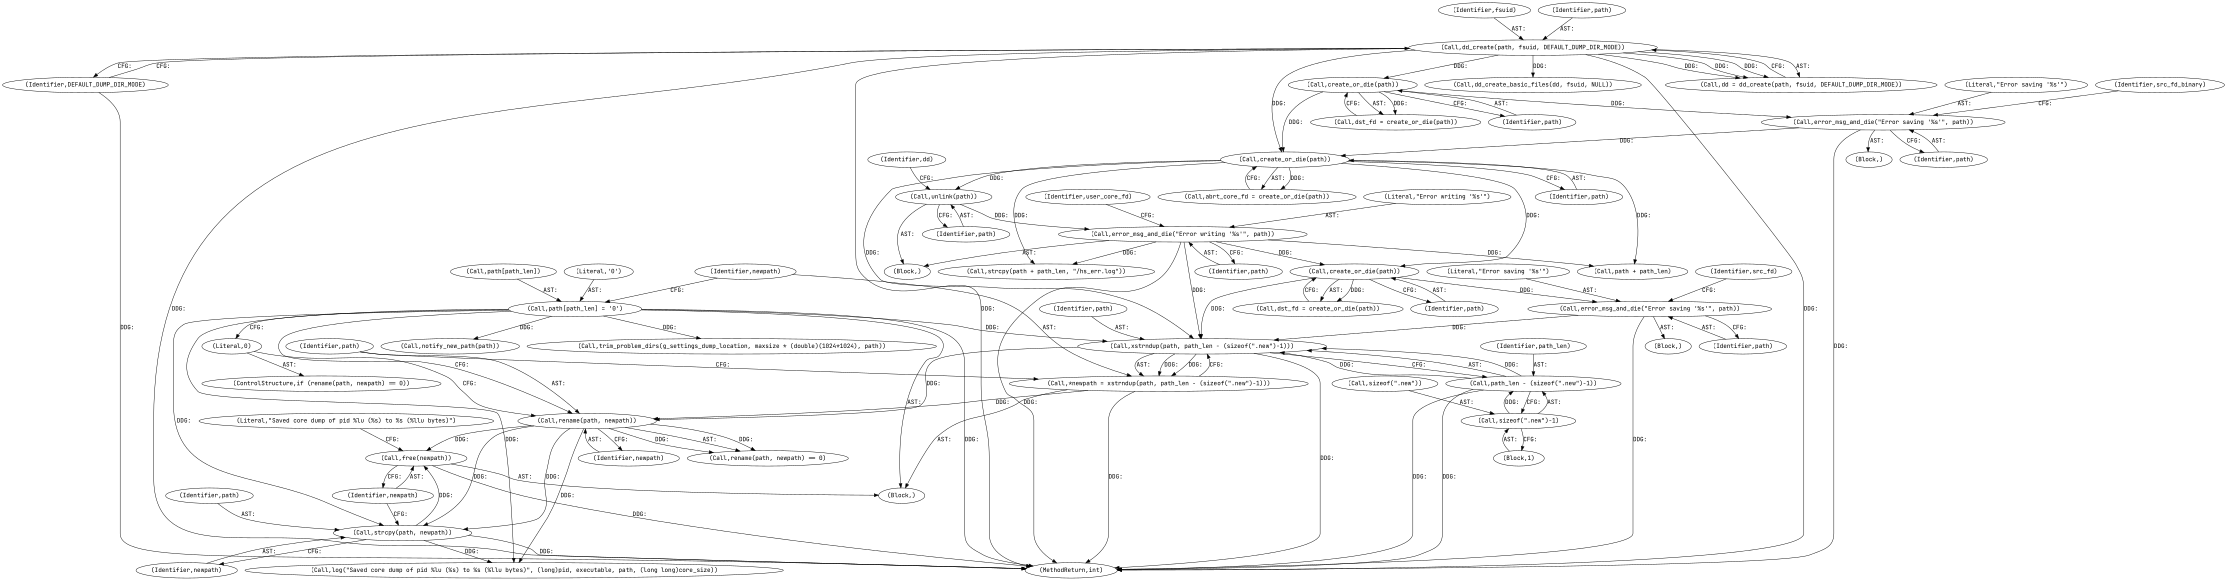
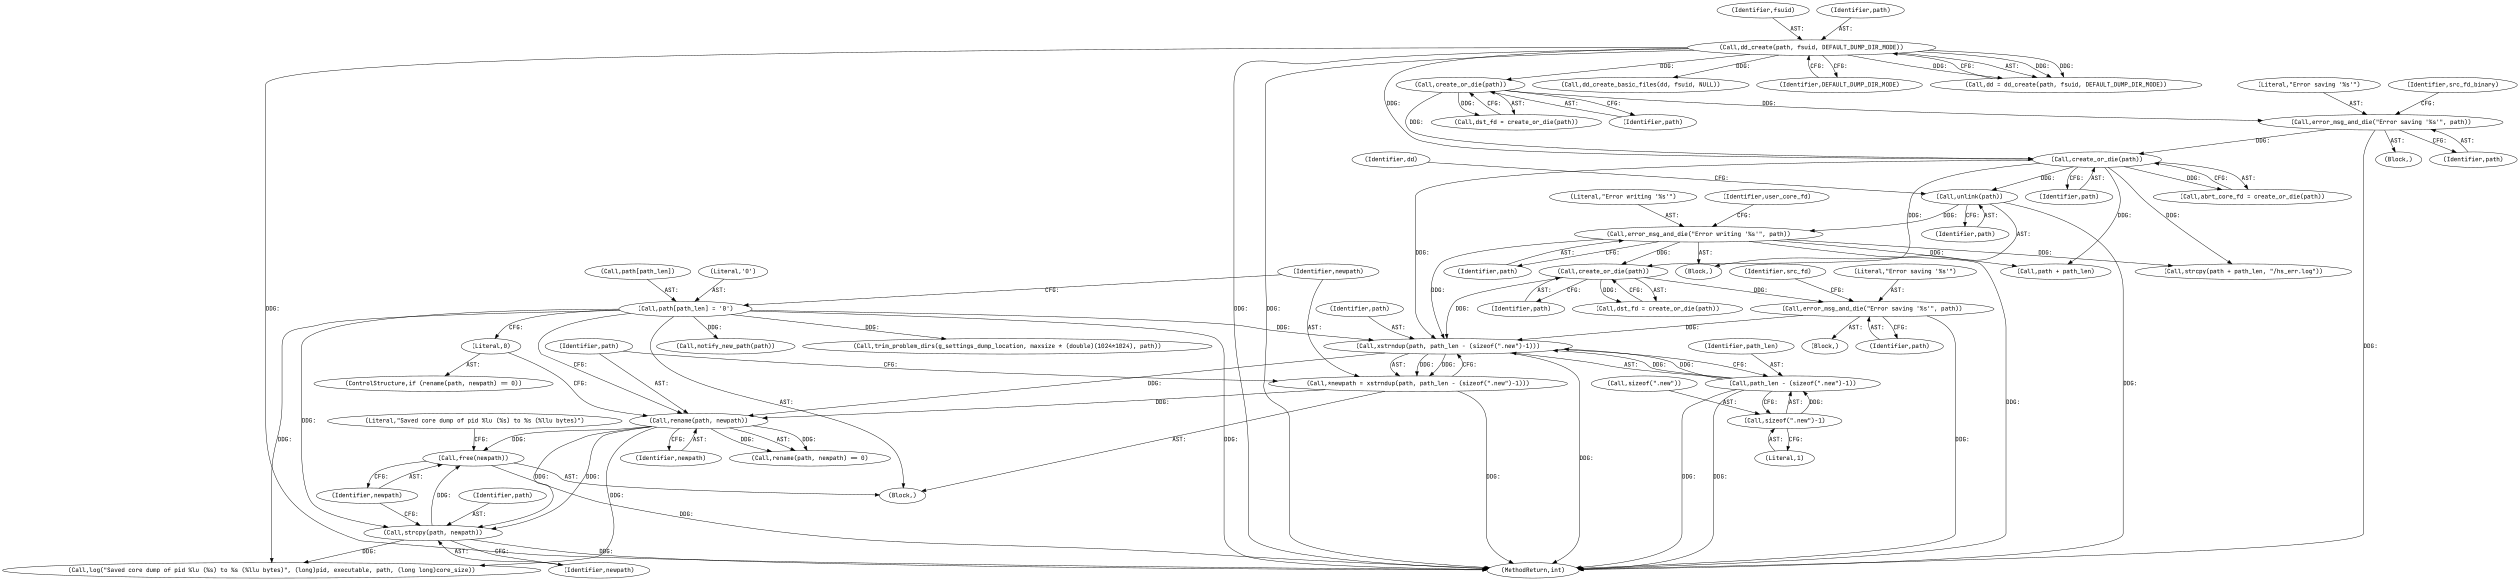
node "(Block,1)": label "(Block,1)" -> "(Literal,1)"
edge "(Identifier,DEFAULT_DUMP_DIR_MODE)" -> "(MethodReturn,int)": now "(Call,unlink(path))" -> "(MethodReturn,int)"
